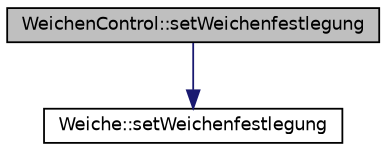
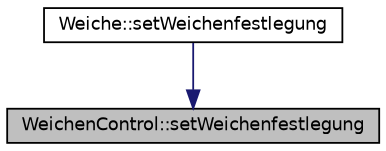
edge "WeichenControl::setWeichenfestlegung" -> "Weiche::setWeichenfestlegung": reversed
